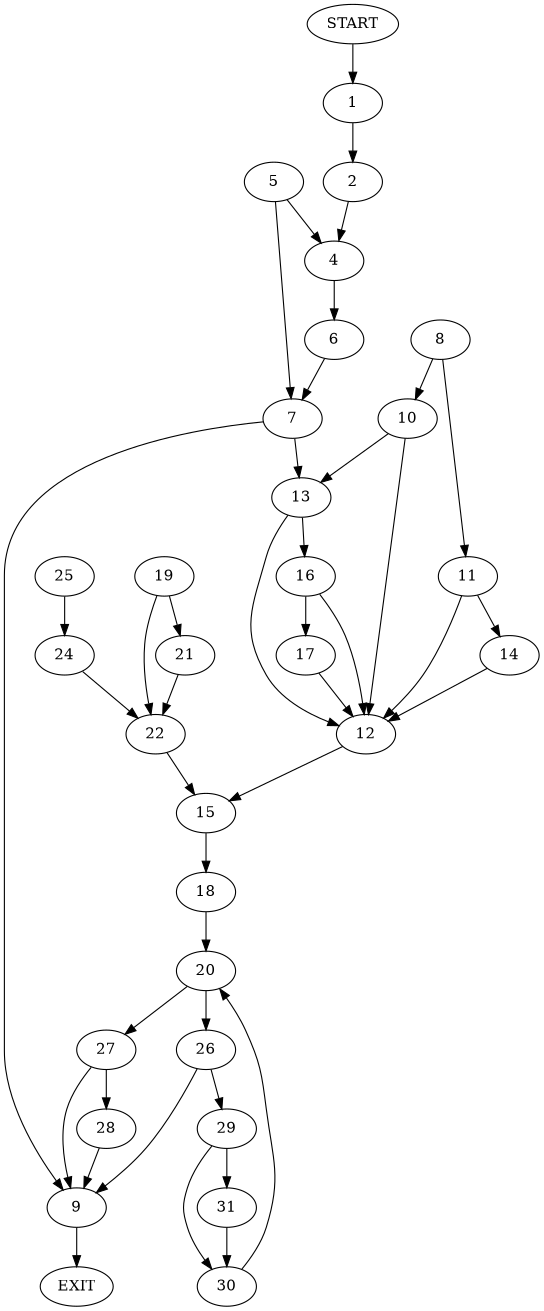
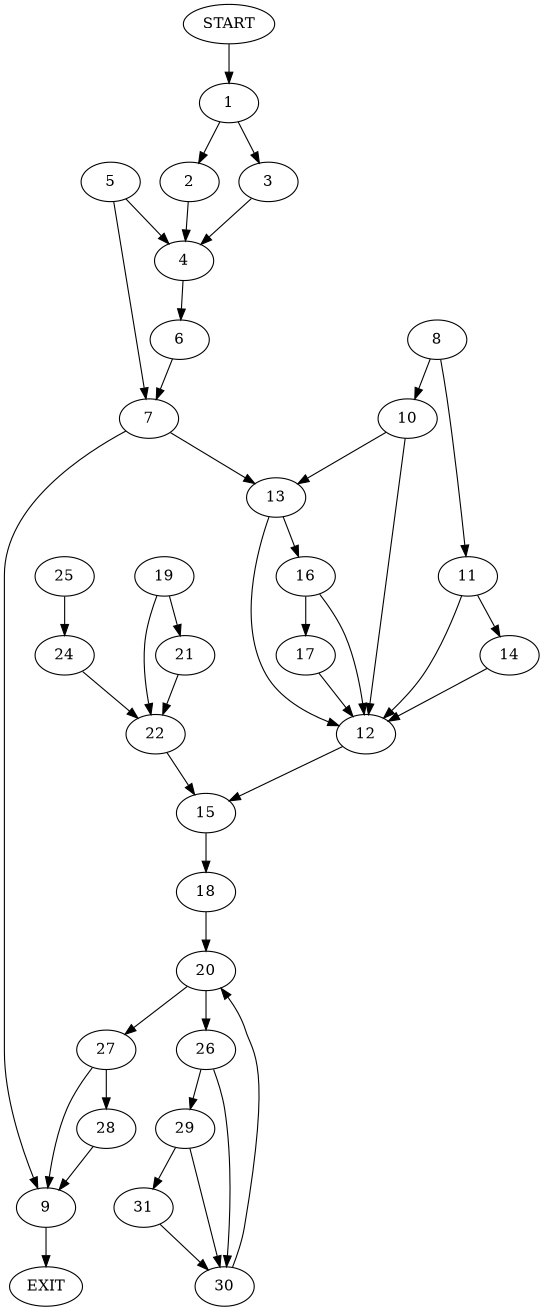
node "3": added
edge "26" -> "9": now "26" -> "30"
